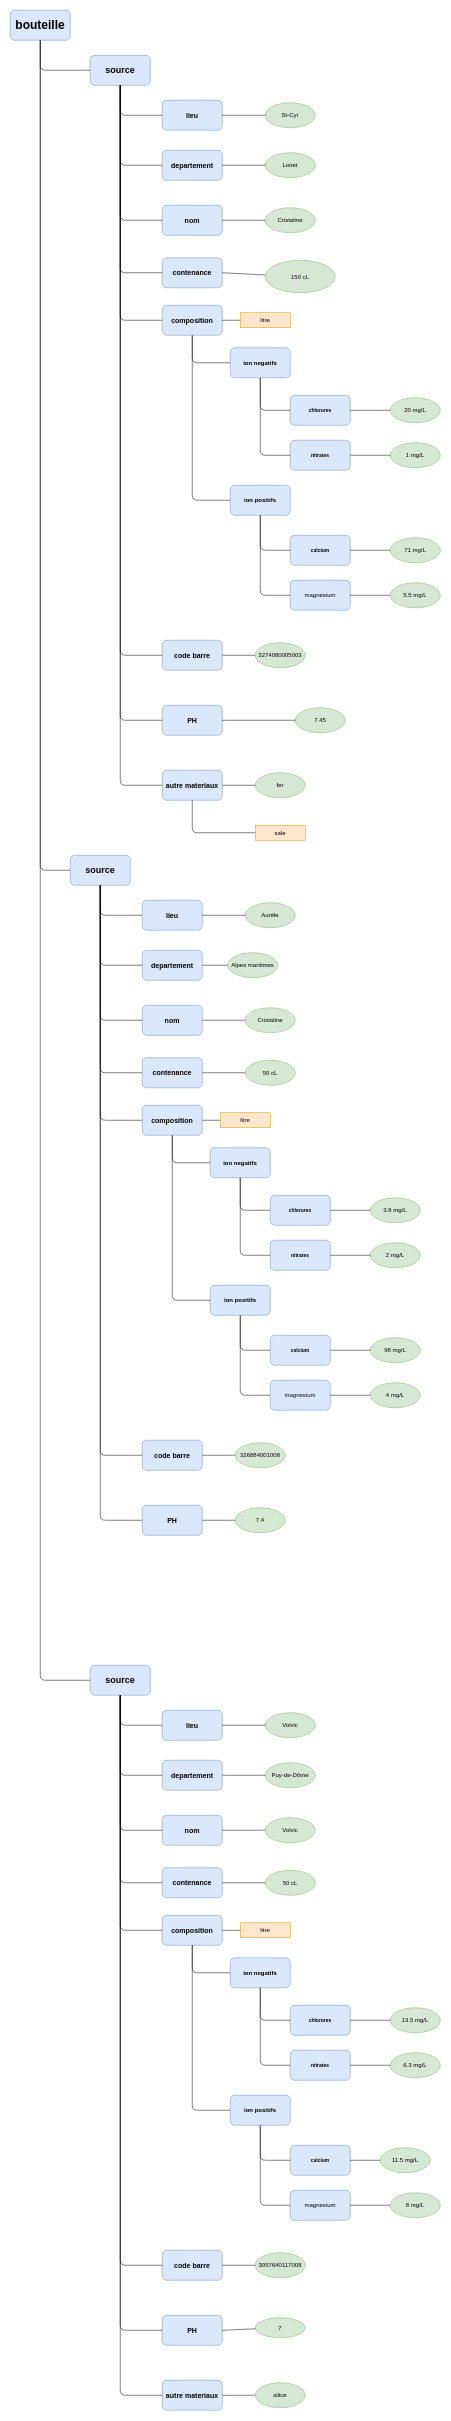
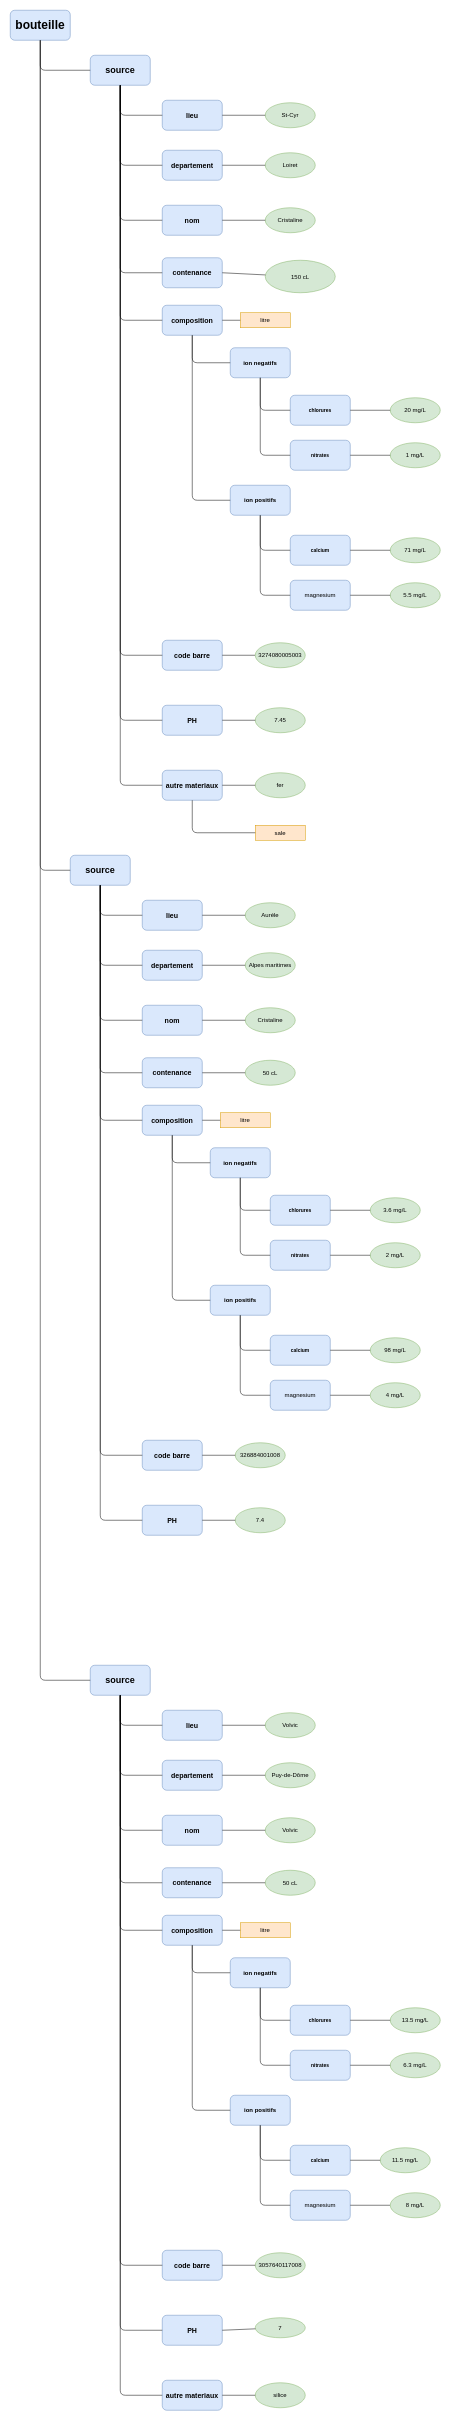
node "7.45": moved (320, 720) -> (280, 720)
node "Alpes maritimes": moved (253, 965) -> (270, 965)
